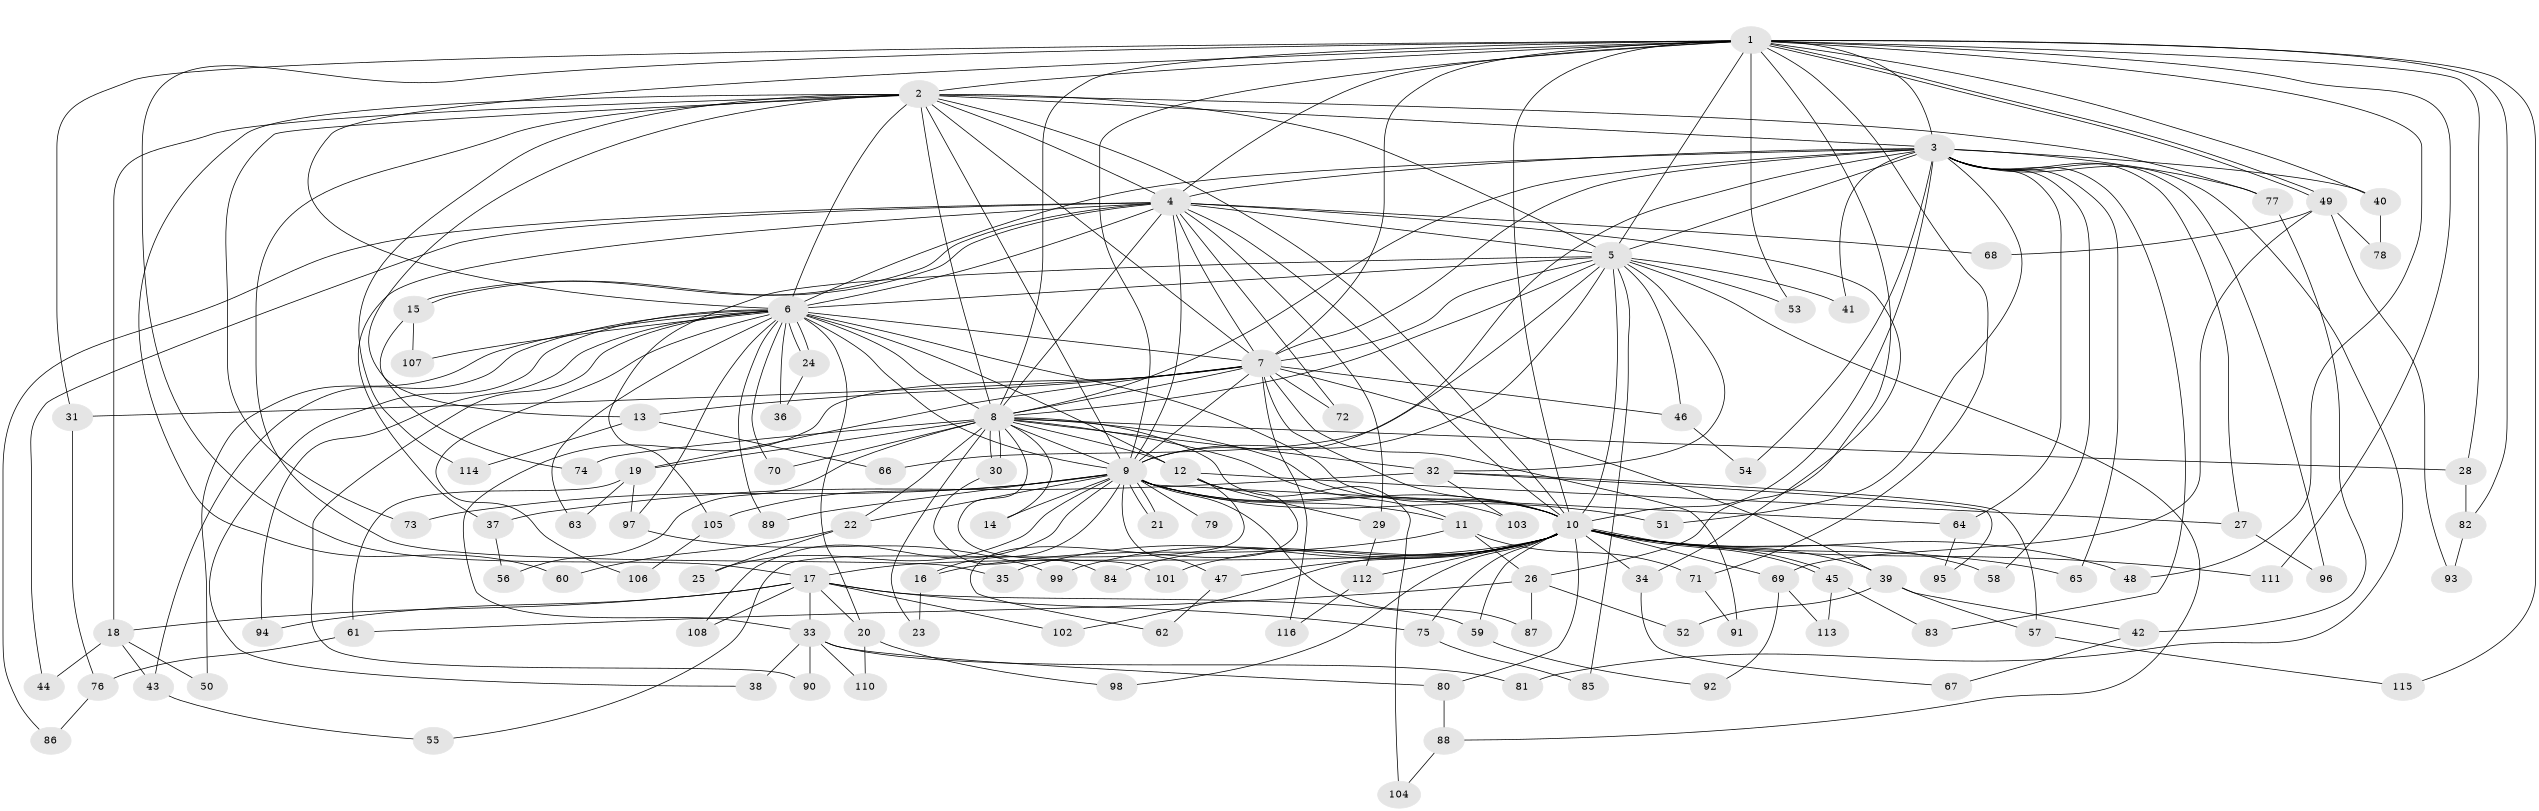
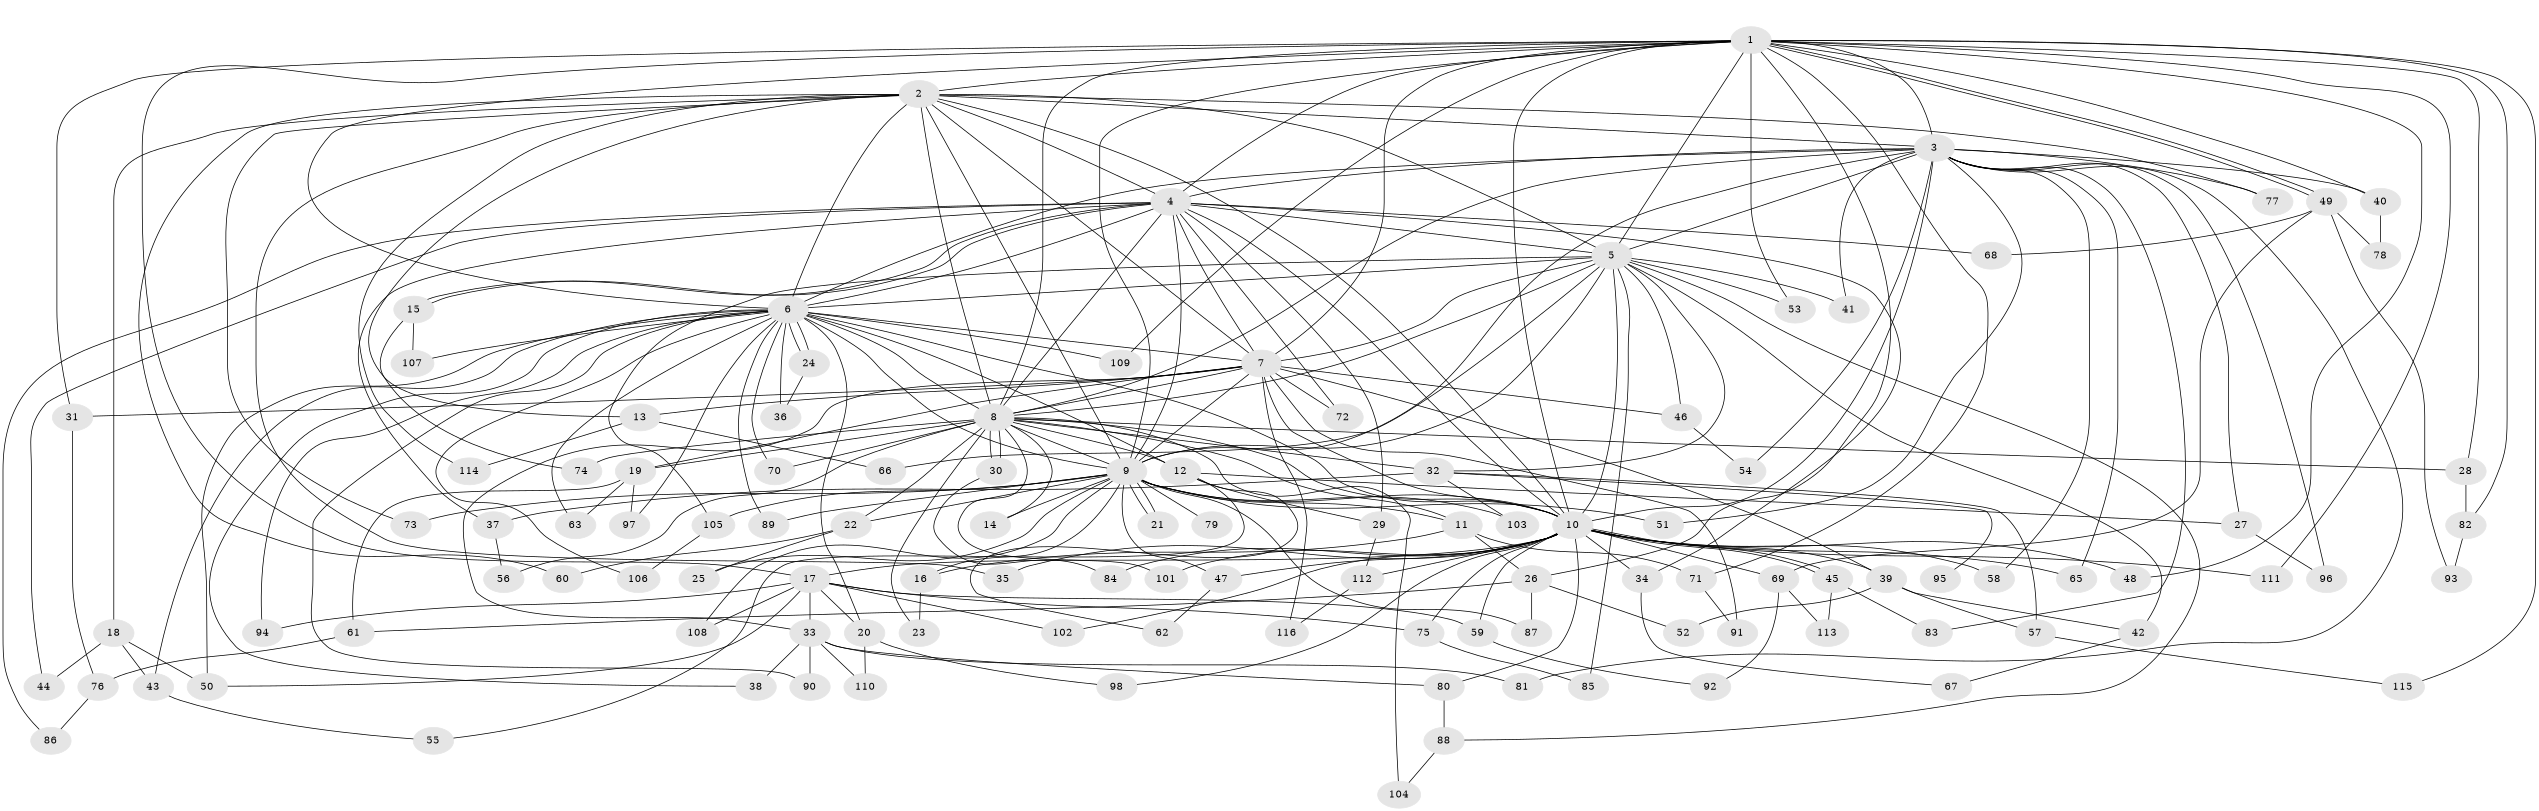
edge "3" -- "7": removed
node "109": added
edge "77" -- "42": now "5" -- "42"
node "64": removed
node "99": removed
edge "17" -- "18": now "17" -- "50"
